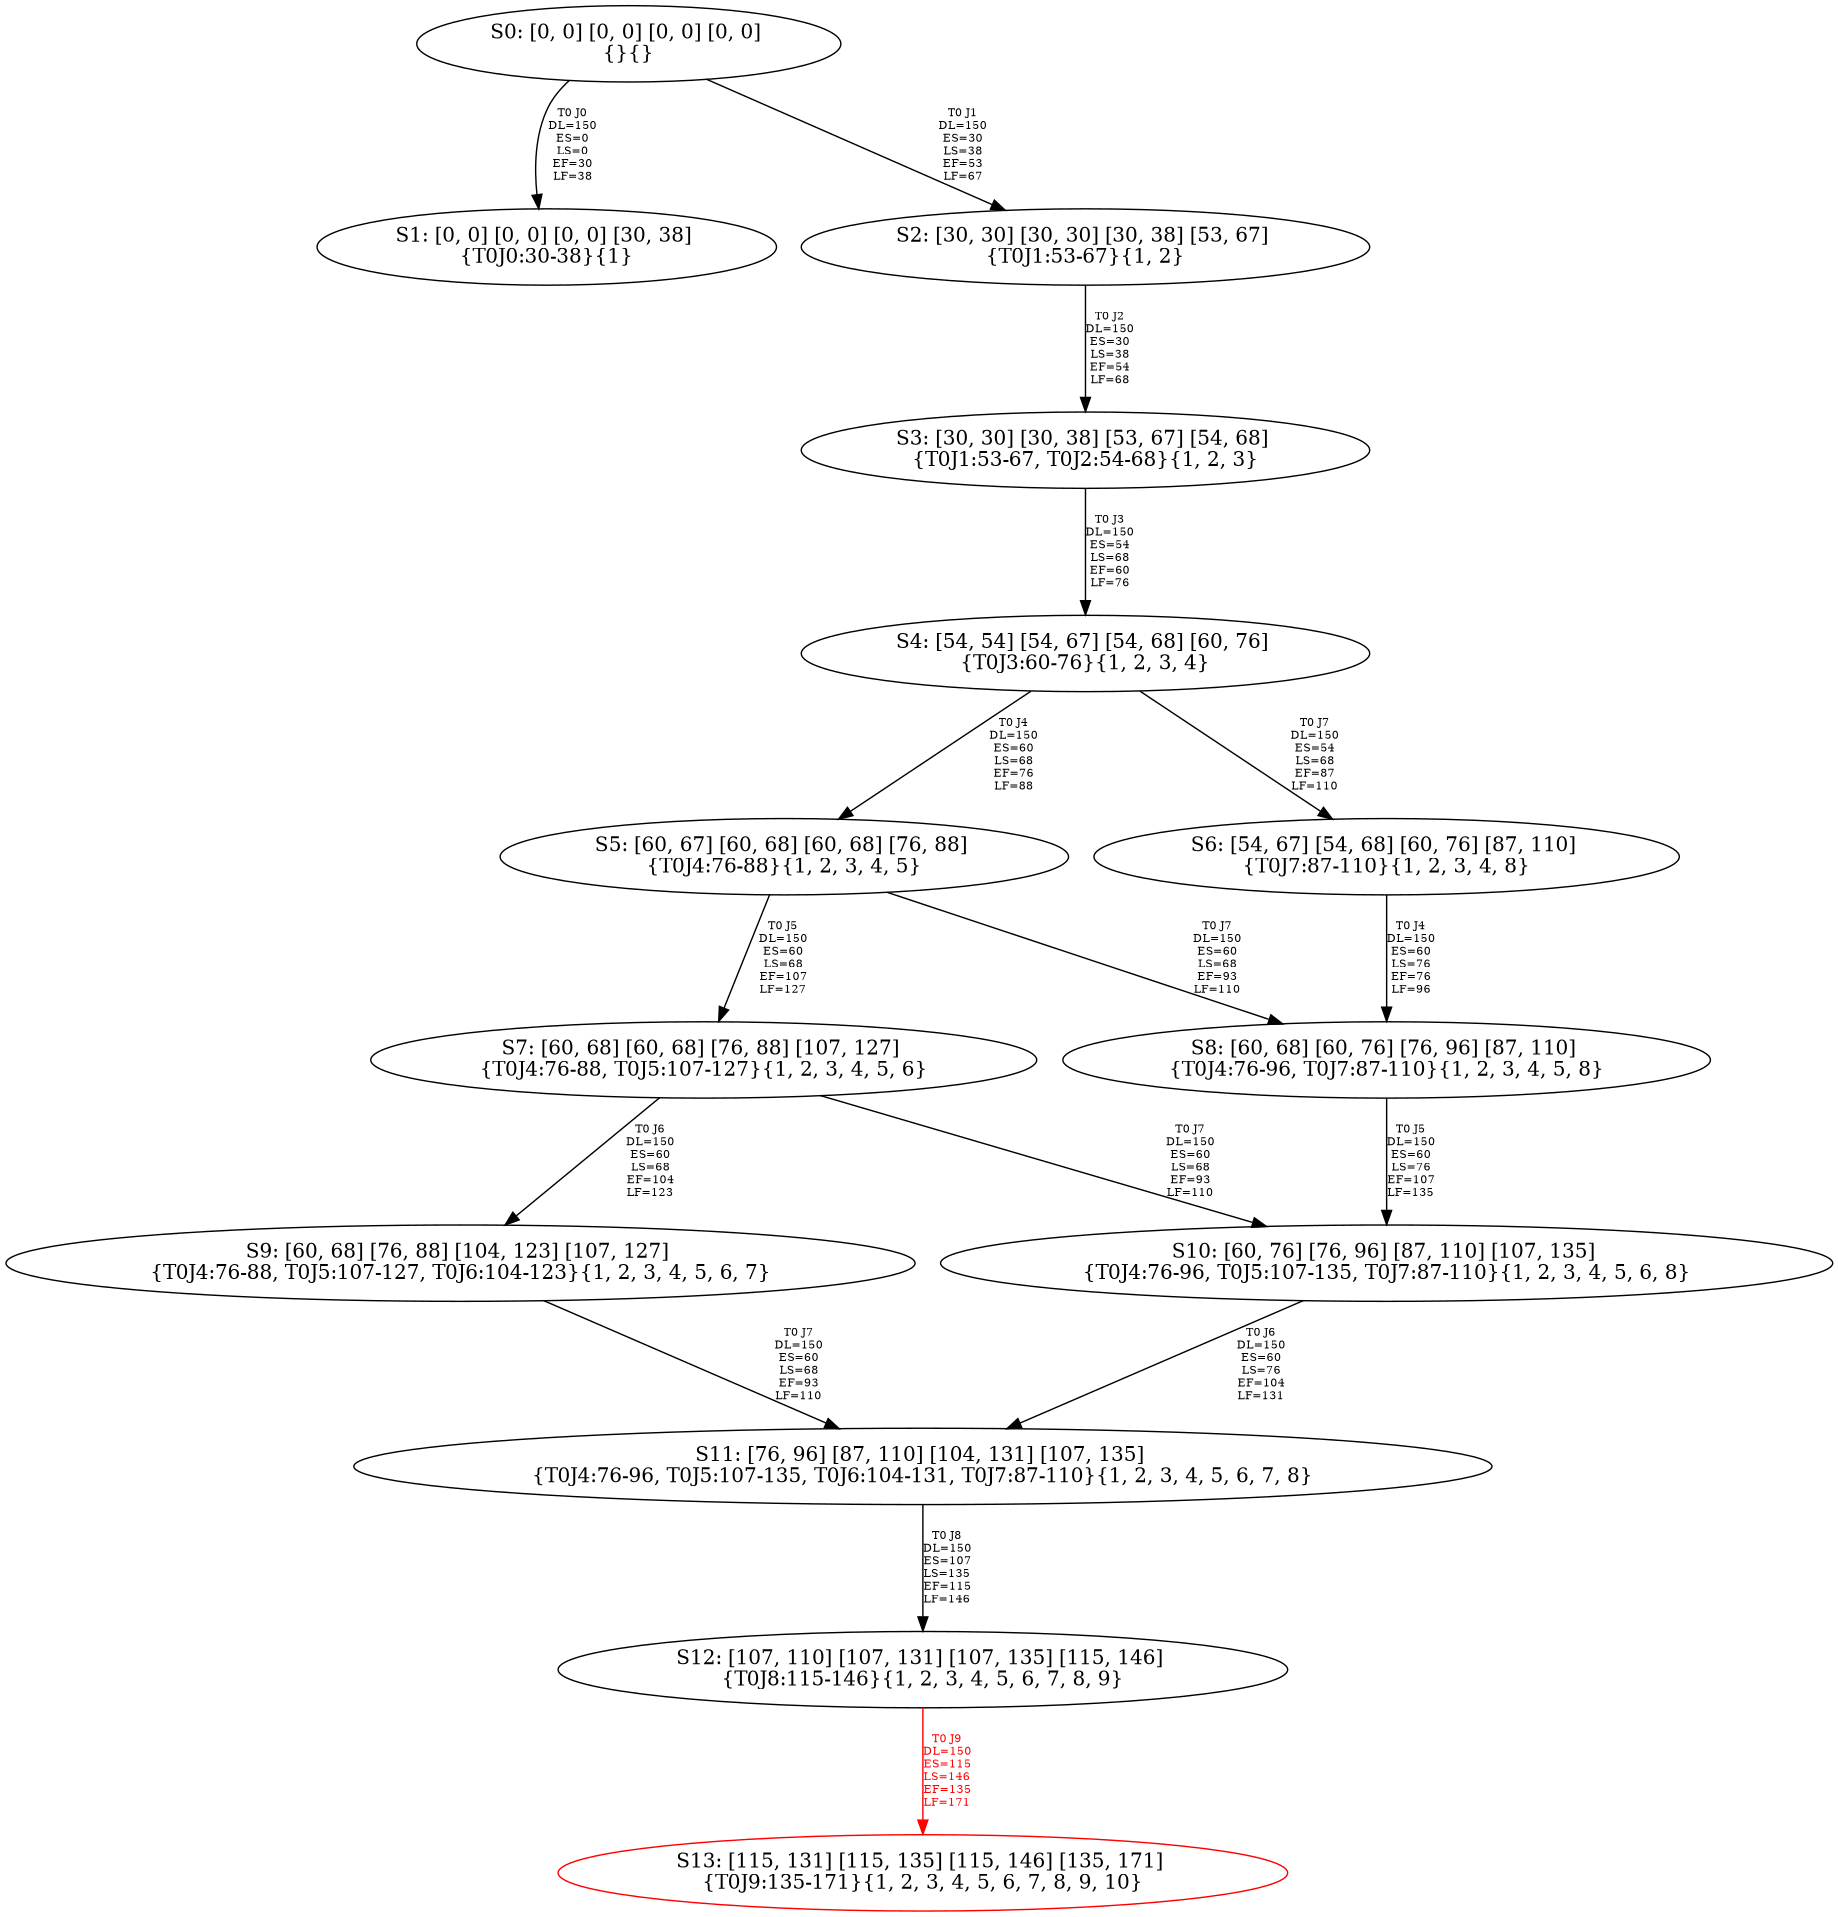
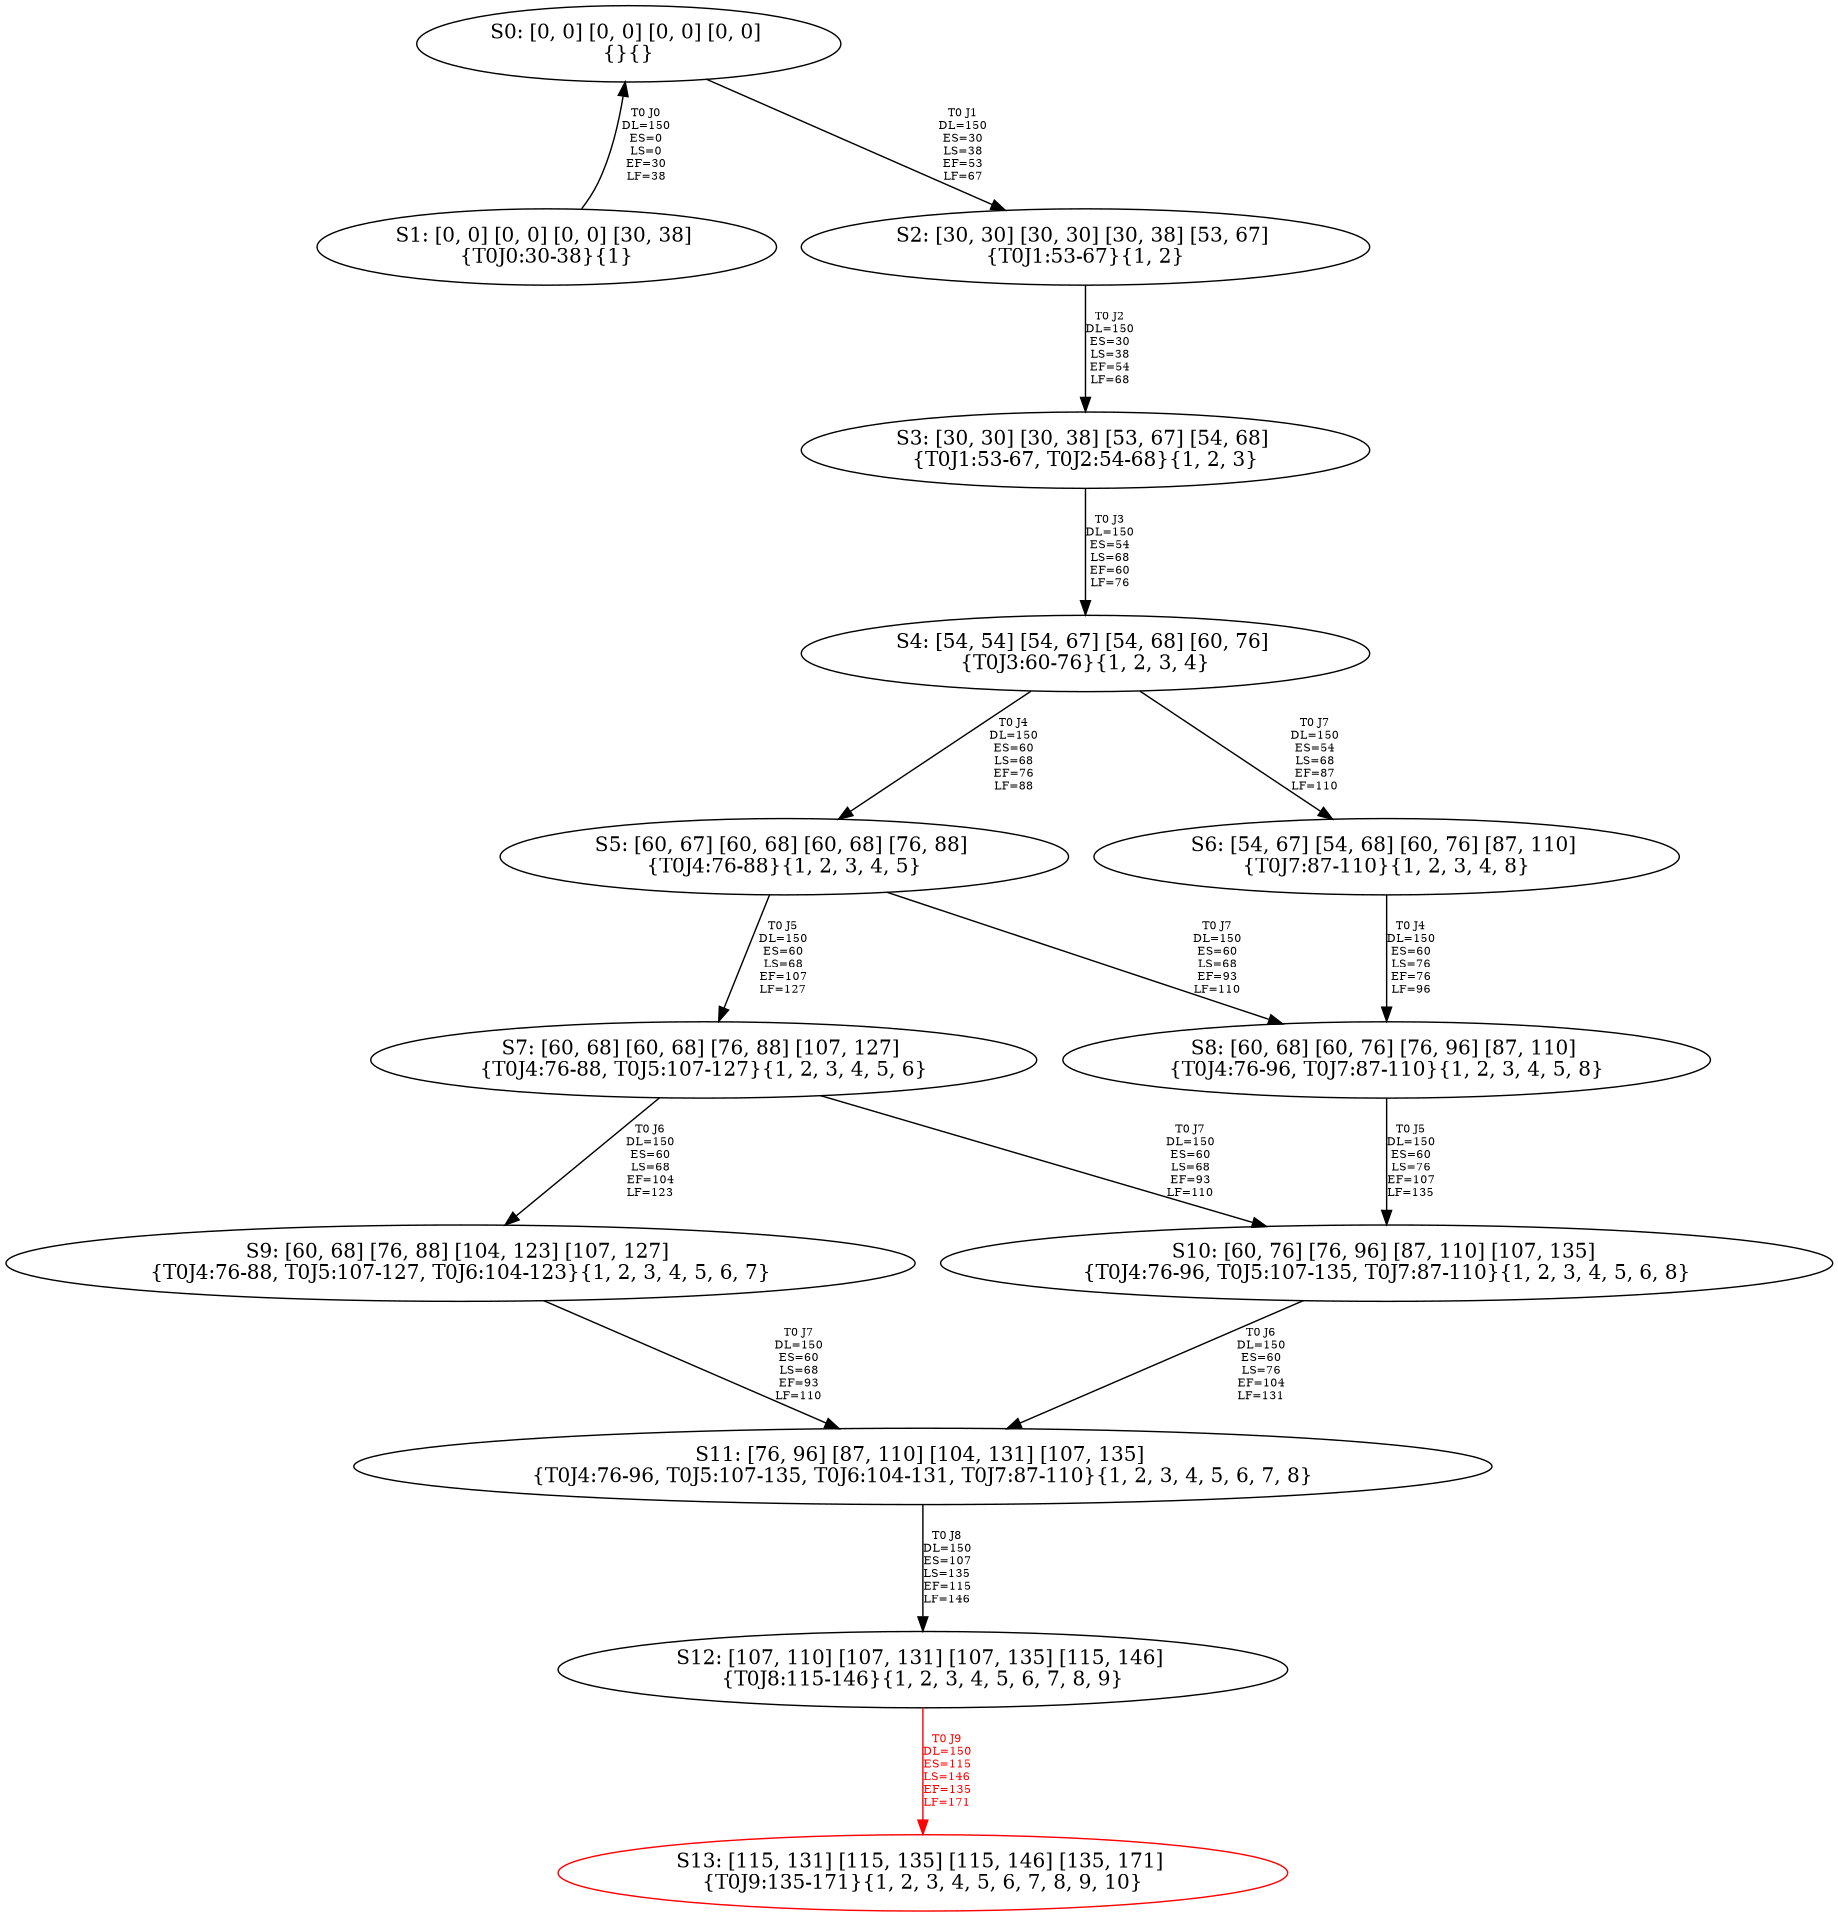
edge "S0: [0, 0] [0, 0] [0, 0] [0, 0] {}{}" -> "S1: [0, 0] [0, 0] [0, 0] [30, 38] {T0J0:30-38}{1}": reversed
